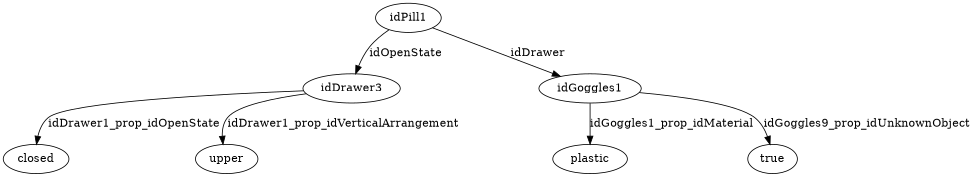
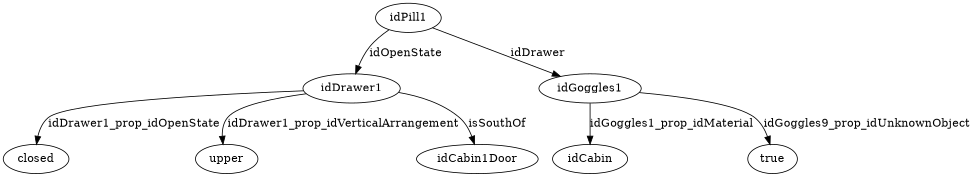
node "idDrawer3": label "idDrawer3" -> "idDrawer1"
node "idCabin1Door": added
node "plastic": label "plastic" -> "idCabin"
